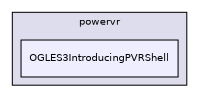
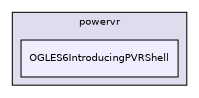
node "OGLES3IntroducingPVRShell": label "OGLES3IntroducingPVRShell" -> "OGLES6IntroducingPVRShell"
